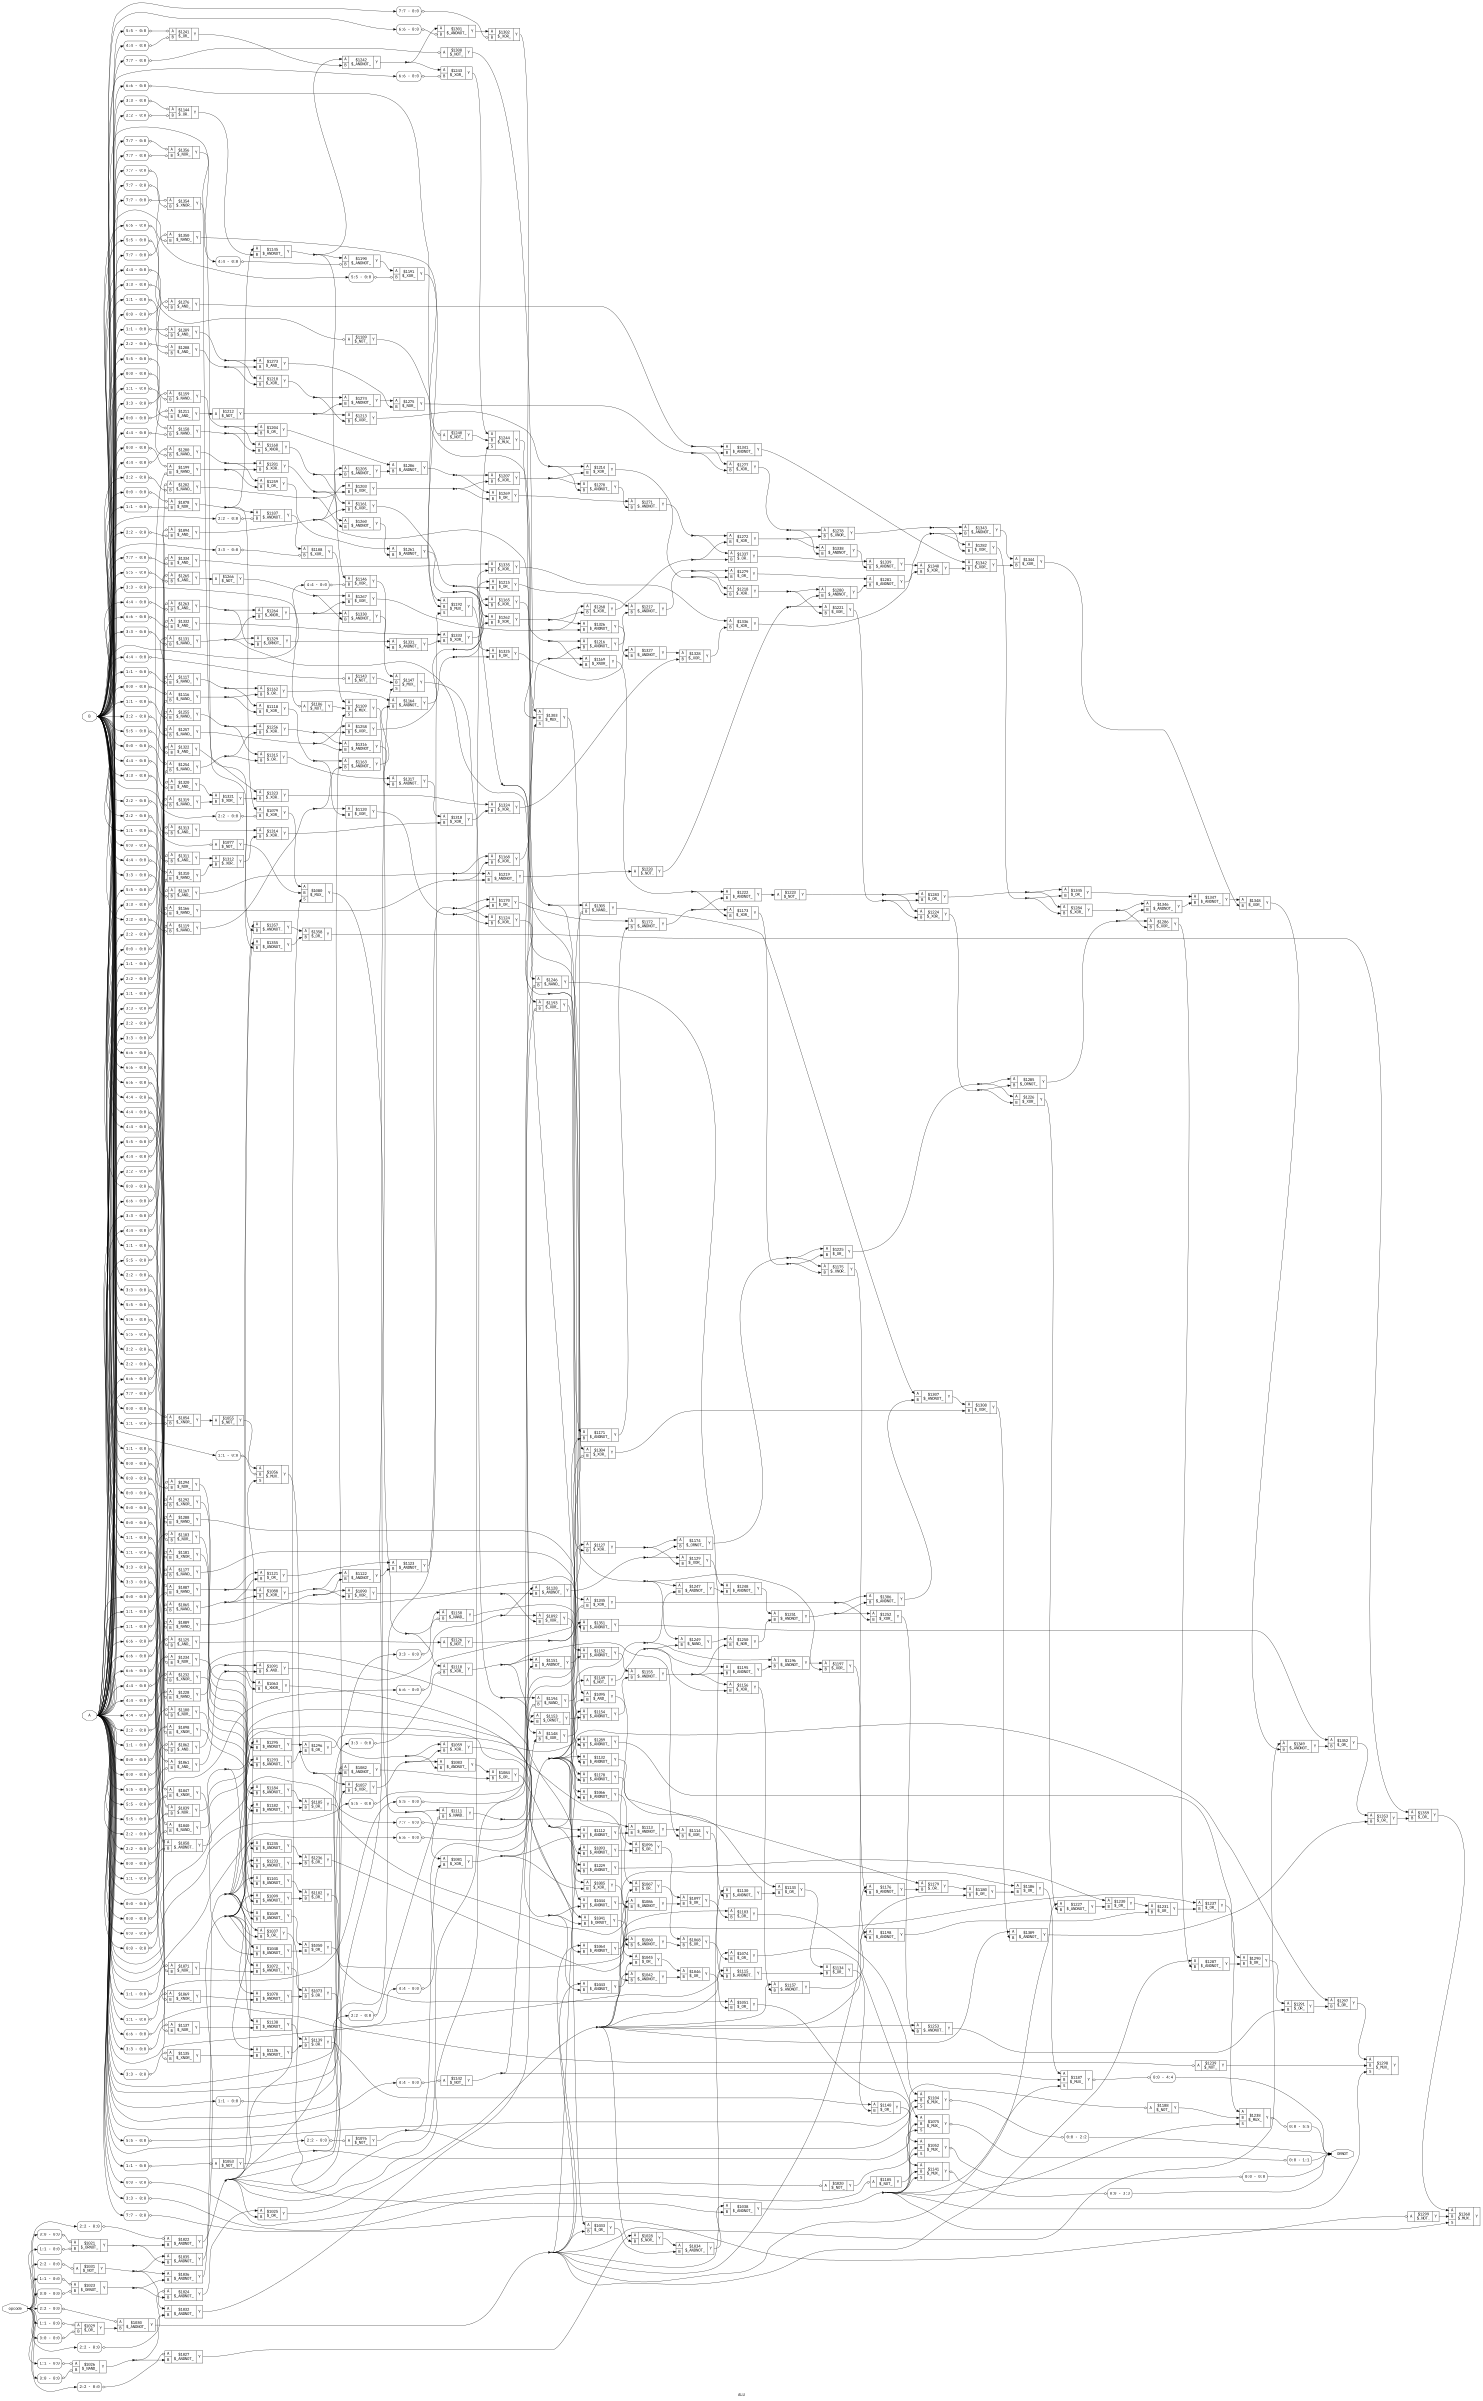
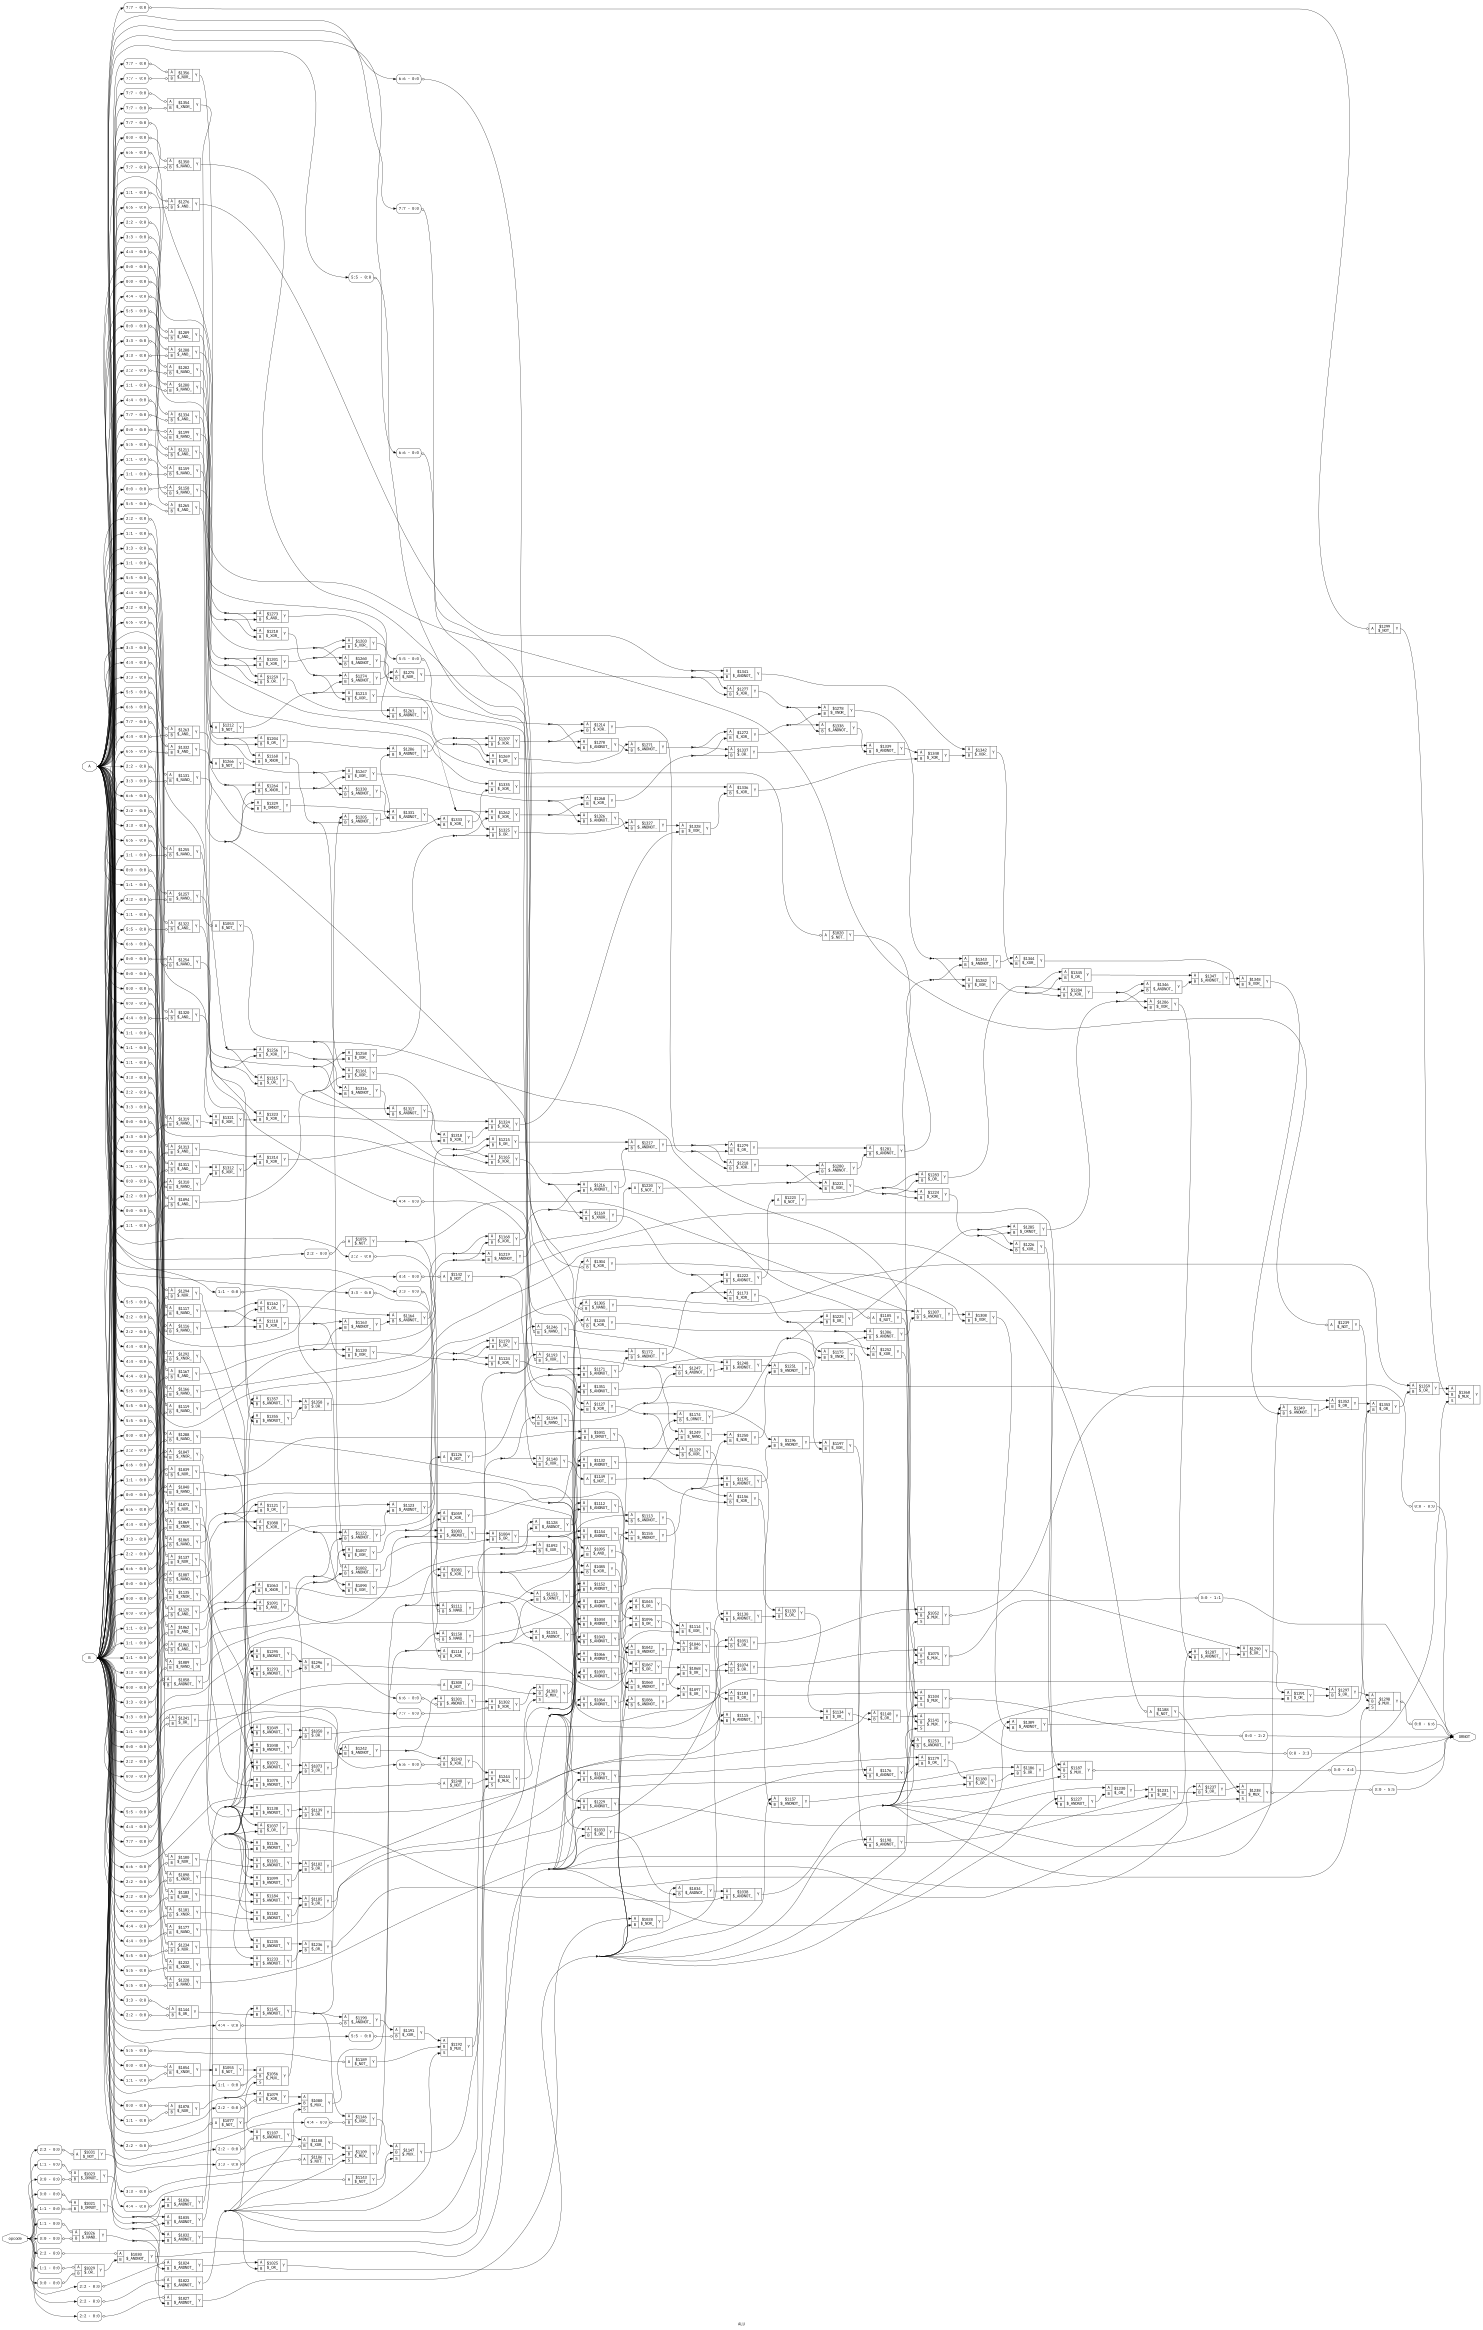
node "0:0 - 6:6": added
